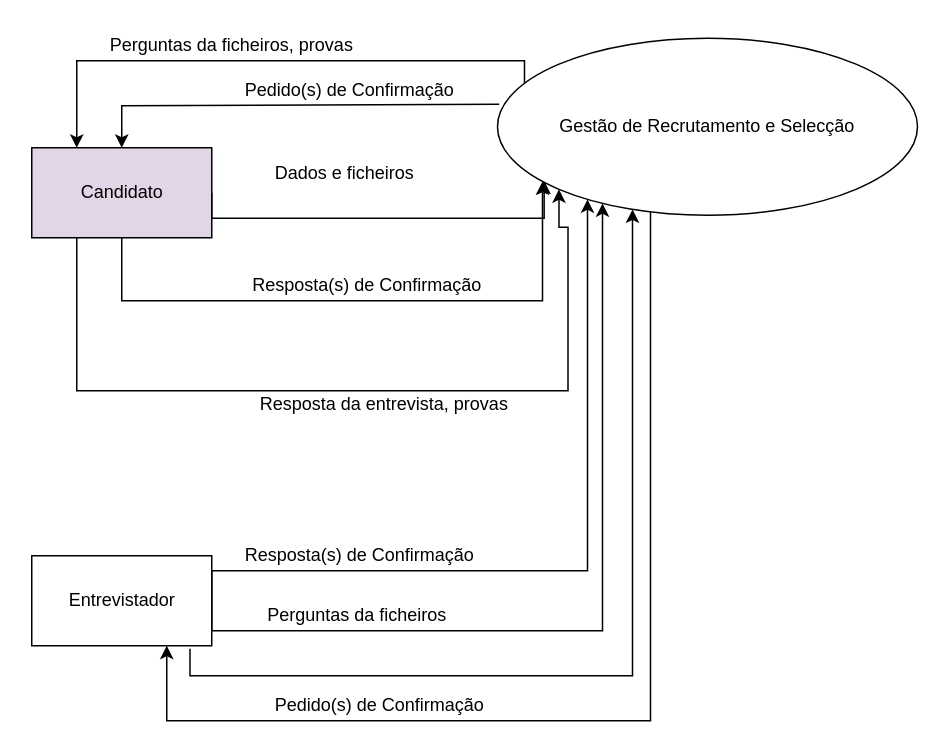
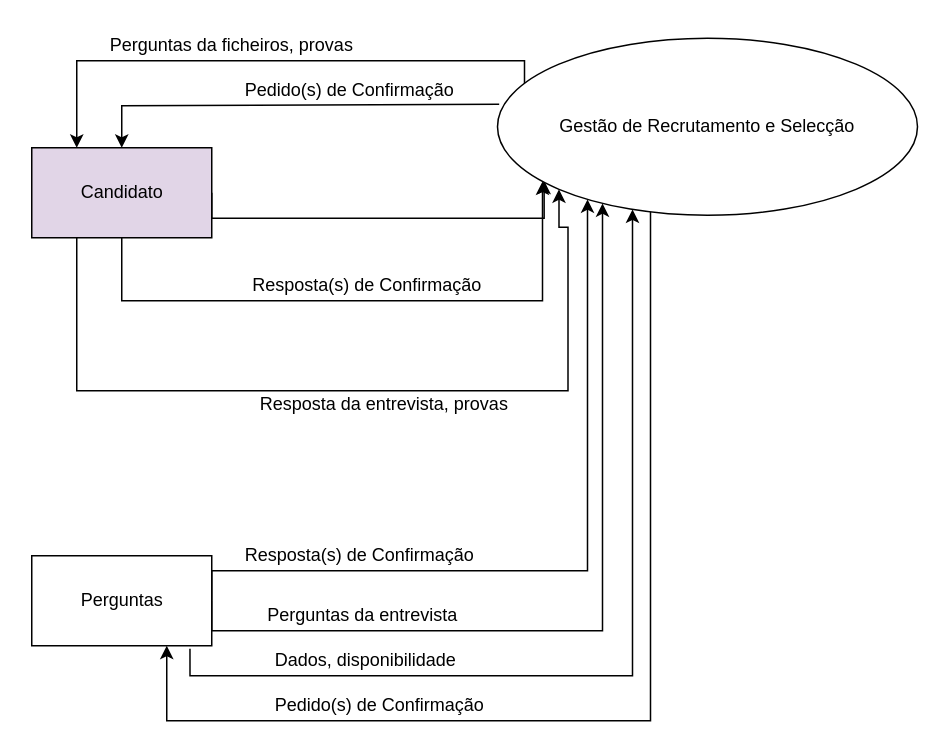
node "Dados e ficheiros": removed
node "Entrevistador": label "Entrevistador" -> "Perguntas"
node "Perguntas da ficheiros": label "Perguntas da ficheiros" -> "Perguntas da entrevista"
node "Dados, disponibilidade": added
